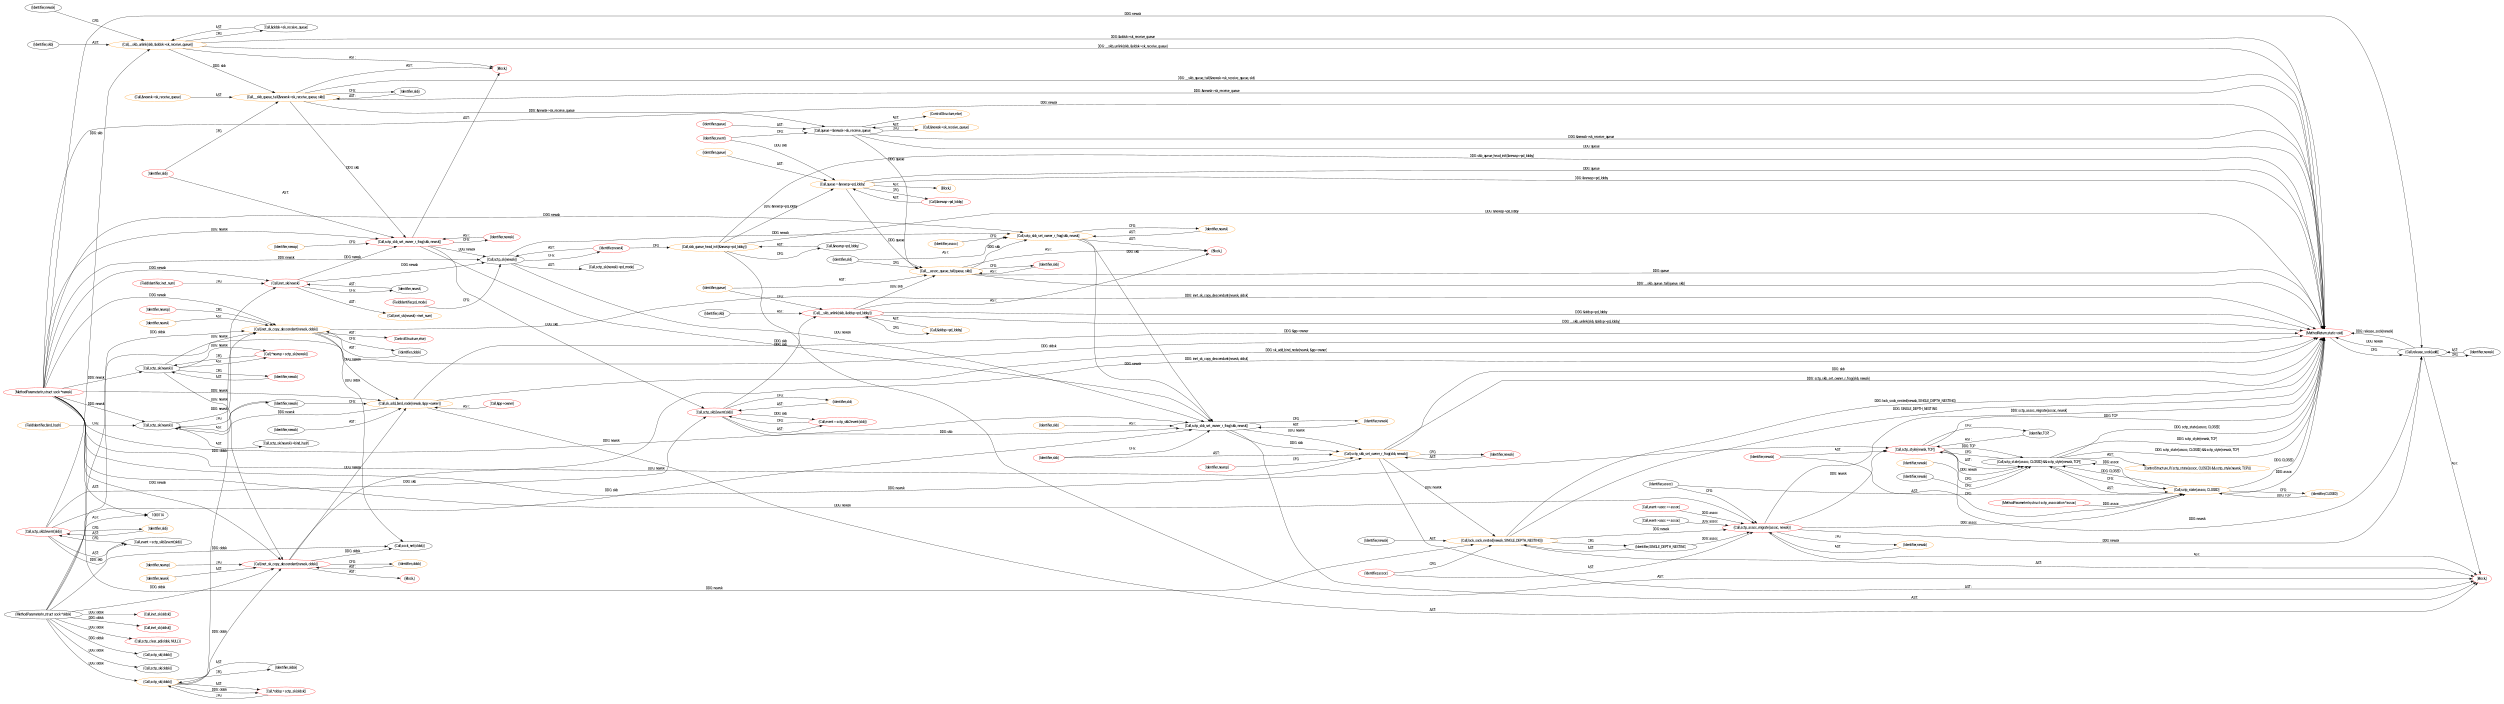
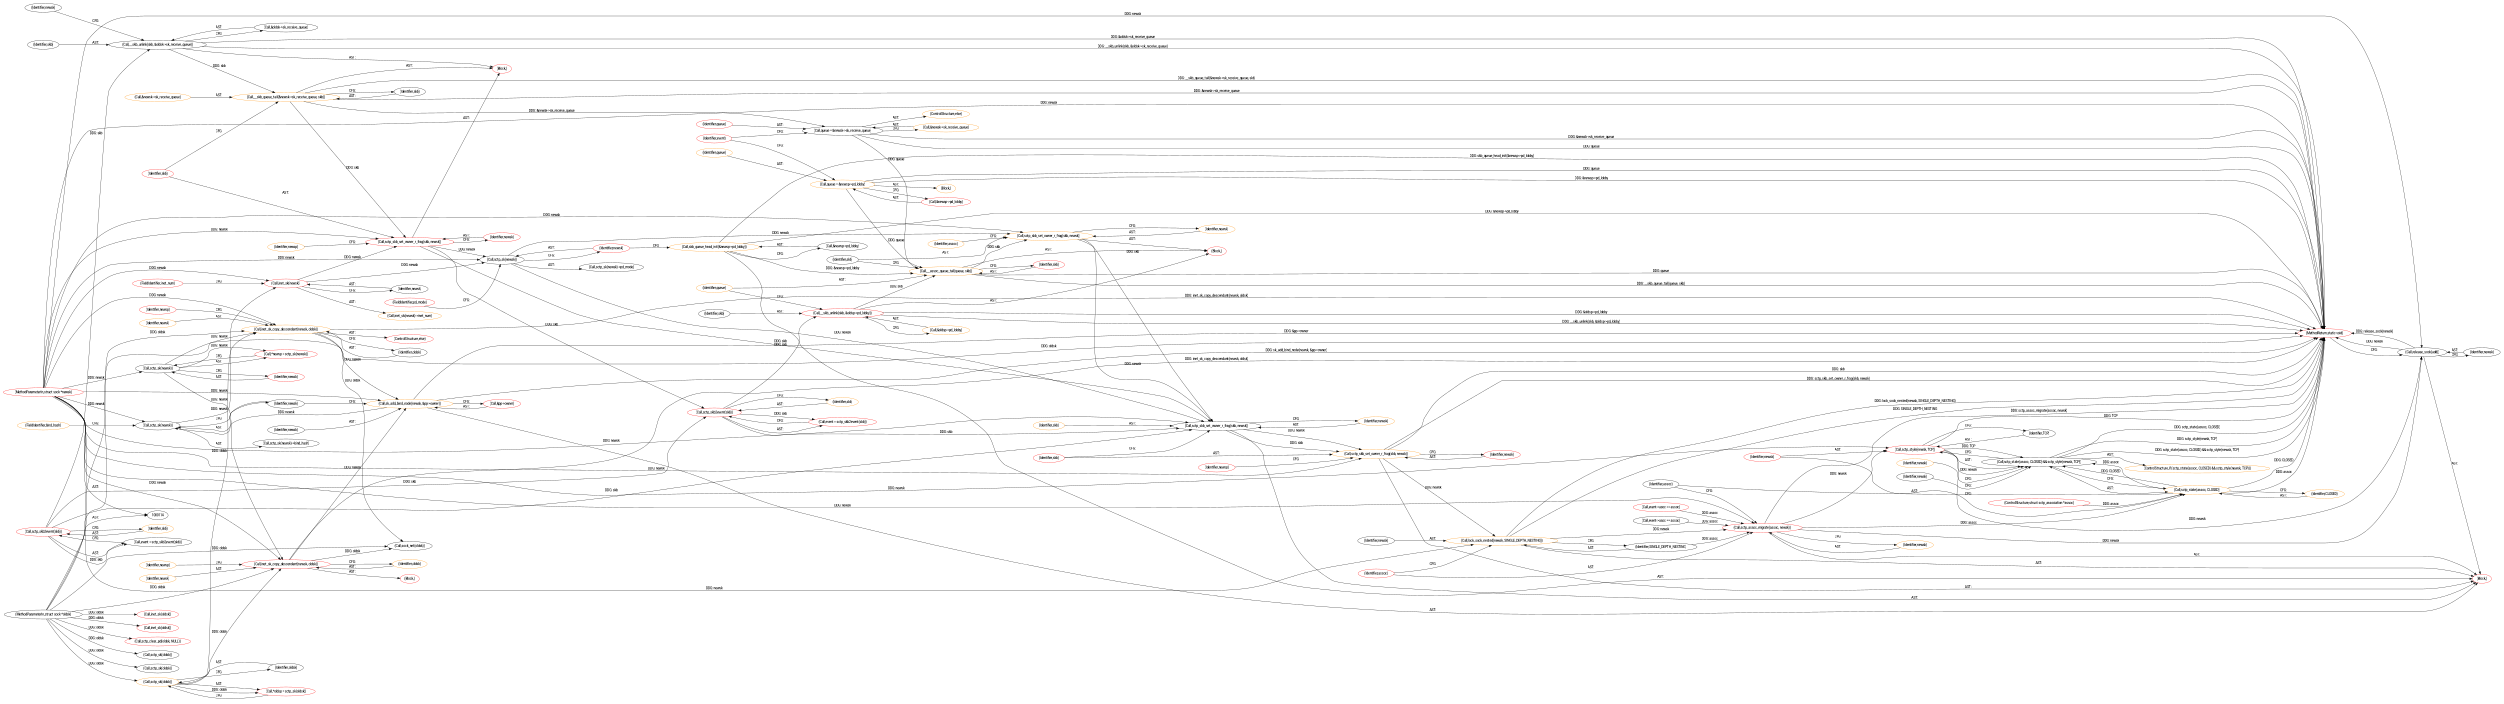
node "(Call,__skb_unlink(skb, &oldsk->sk_receive_queue))": color darkorange -> black
edge "(Identifier,event)" -> "(Call,queue = &newsp->pd_lobby)": label "DDG: skb" -> "CFG: "
edge "(Call,skb_queue_head_init(&newsp->pd_lobby))" -> "(Call,queue = &newsp->pd_lobby)": now "(Call,skb_queue_head_init(&newsp->pd_lobby))" -> "(Call,__assoc_queue_tail(queue, skb))"
edge "(Call,sk_add_bind_node(newsk, &pp->owner))" -> "(Call,&pp->owner)": added, label "CFG:"
edge "(Identifier,CLOSED)" -> "(Call,sctp_state(assoc, CLOSED))": label "DDG: TCP" -> "AST: "
node "(MethodParameterIn,struct sctp_association *assoc)": label "(MethodParameterIn,struct sctp_association *assoc)" -> "(ControlStructure,struct sctp_association *assoc)"
